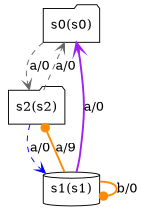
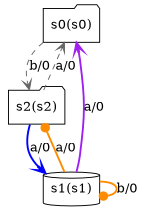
edge "s0(s0)" -> "s2(s2)": label "a/0" -> "b/0"
edge "s2(s2)" -> "s1(s1)": style dashed -> bold
edge "s1(s1)" -> "s2(s2)": label "a/9" -> "a/0"
